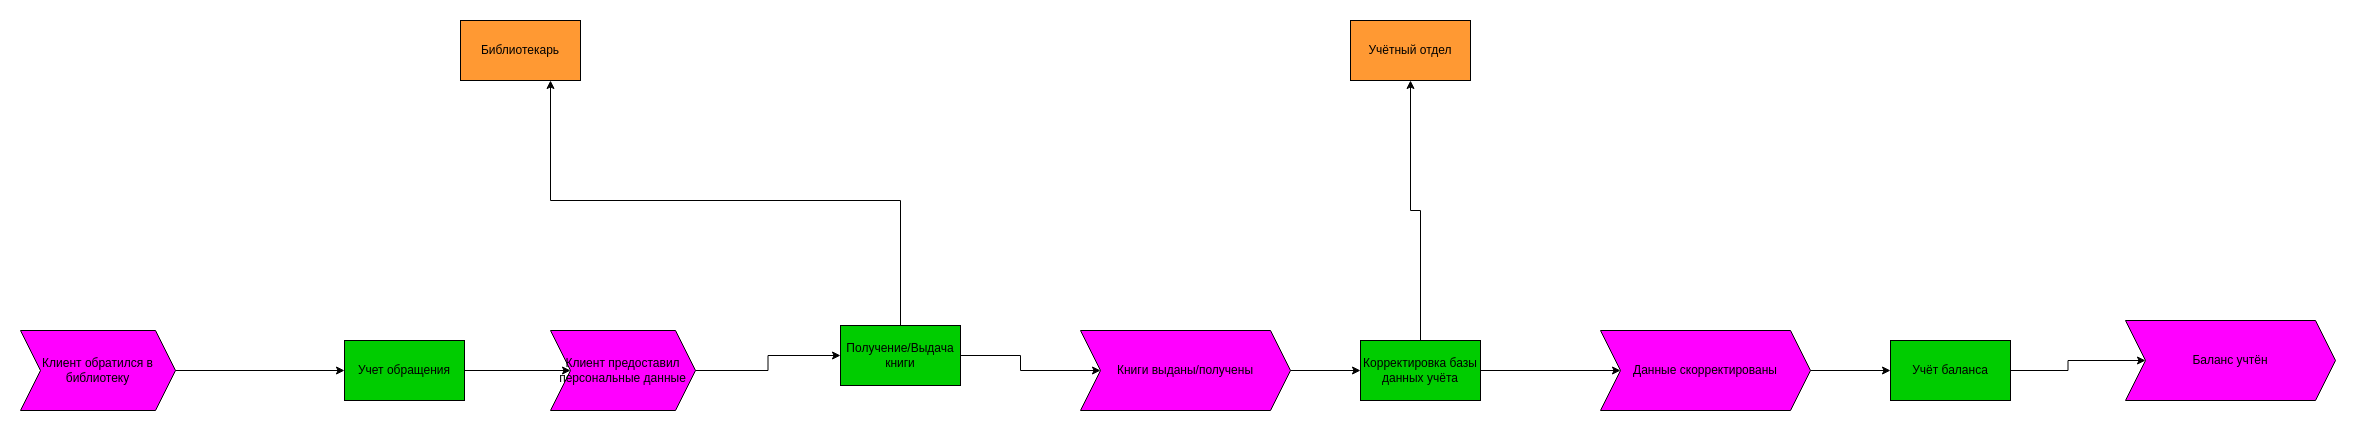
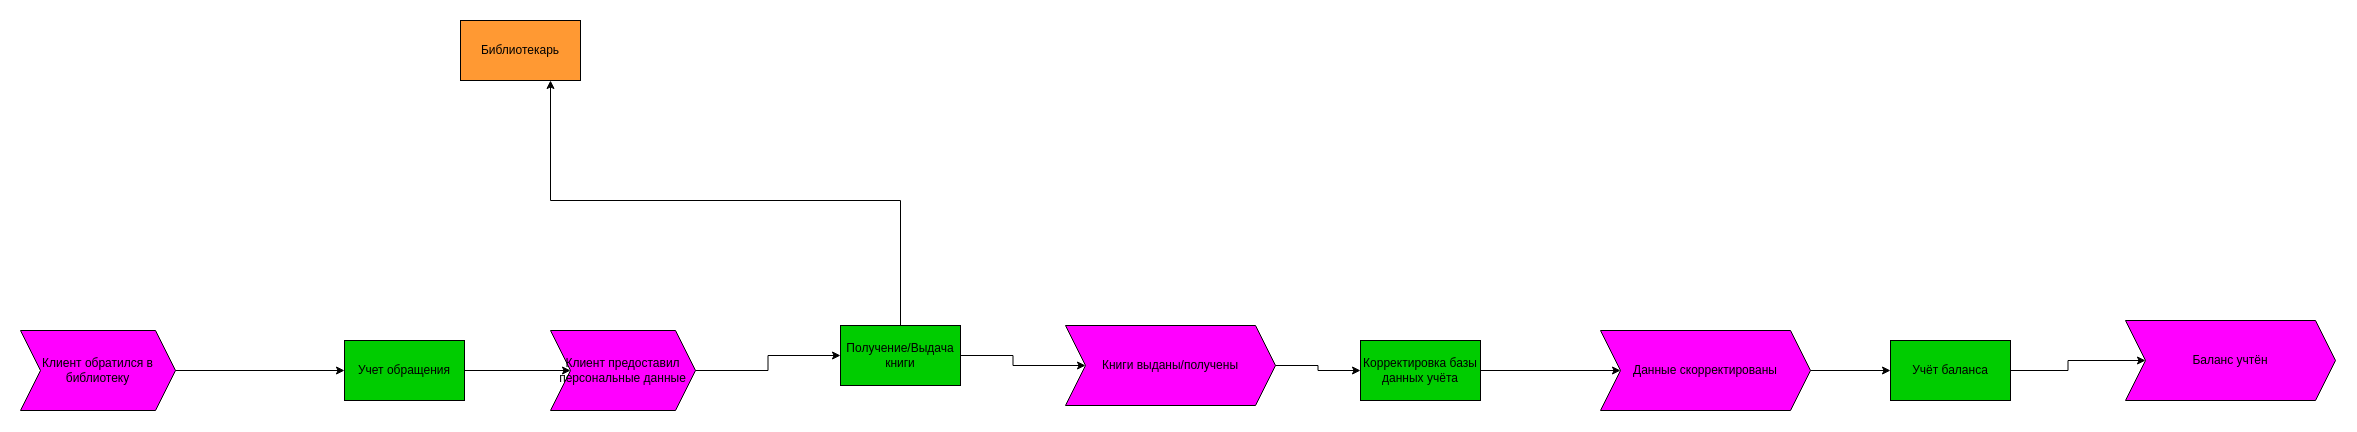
node "Учётный отдел": removed
edge "Корректировка базы данных учёта" -> "Учётный отдел": removed
node "Книги выданы/получены": moved (1186, 371) -> (1171, 366)
